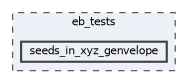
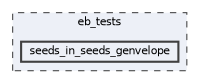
node "seeds_in_xyz_genvelope": label "seeds_in_xyz_genvelope" -> "seeds_in_seeds_genvelope"
